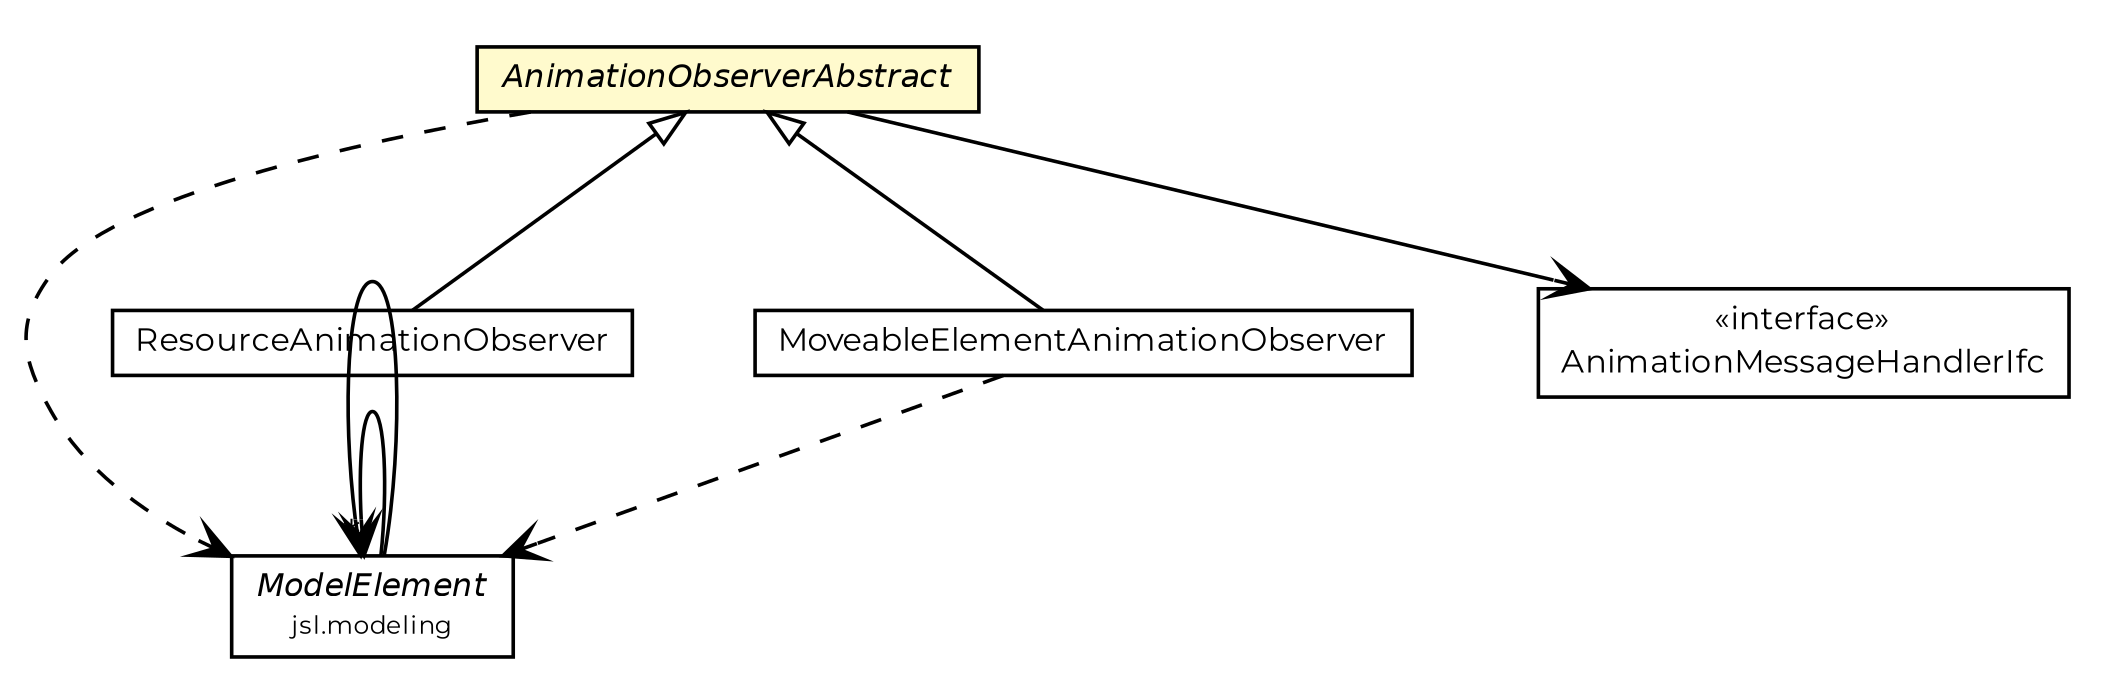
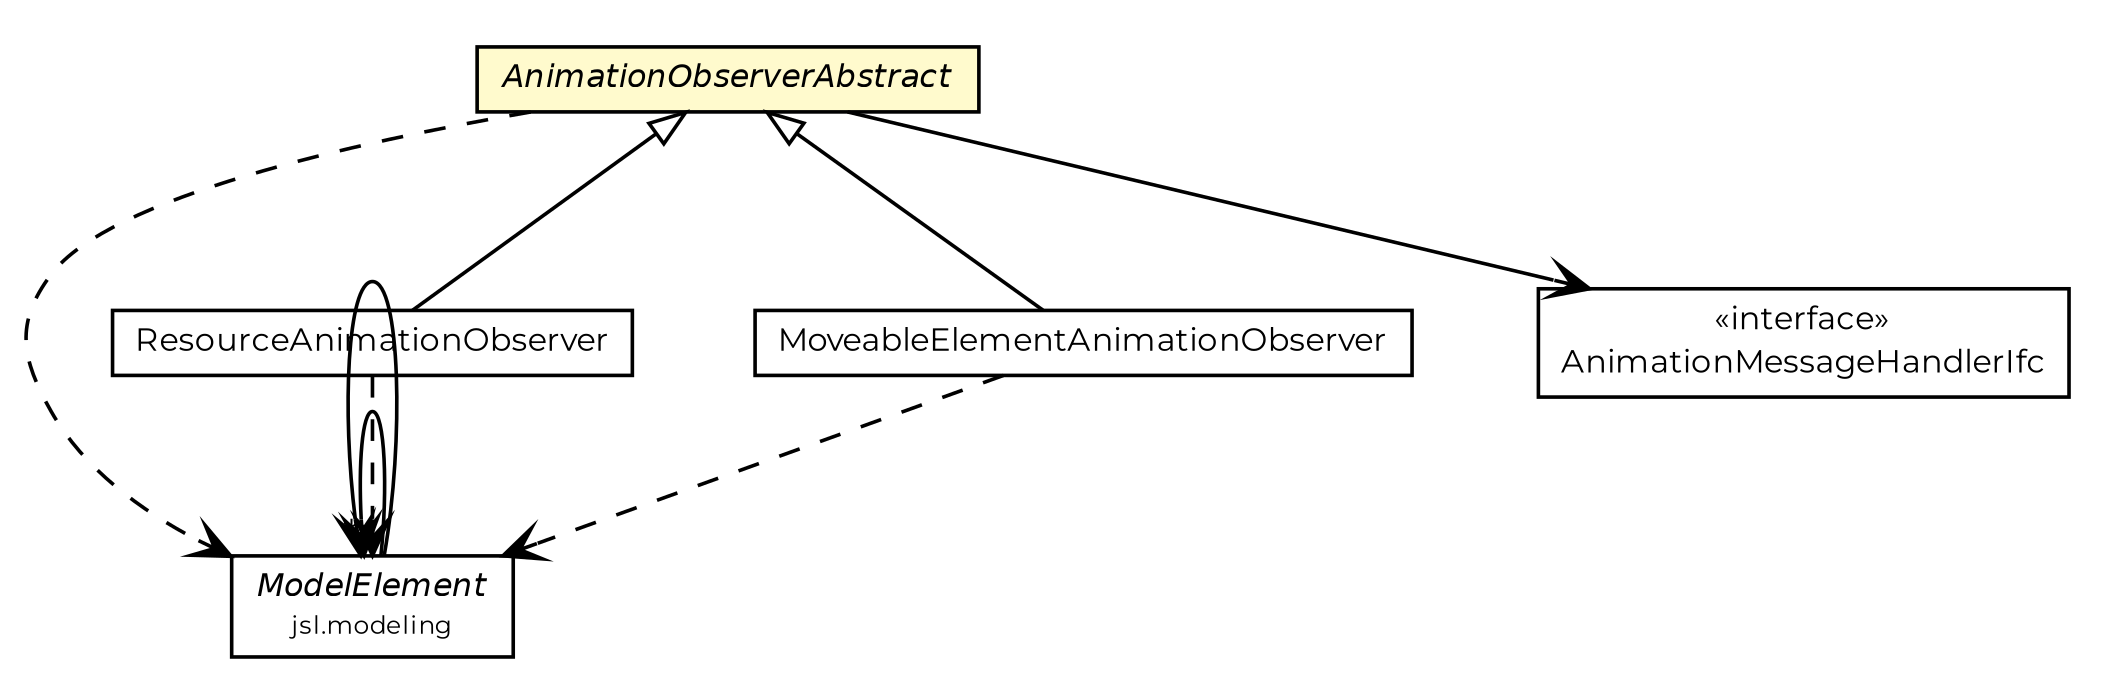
edge "ResourceAnimationObserver" -> "ModelElement": added
